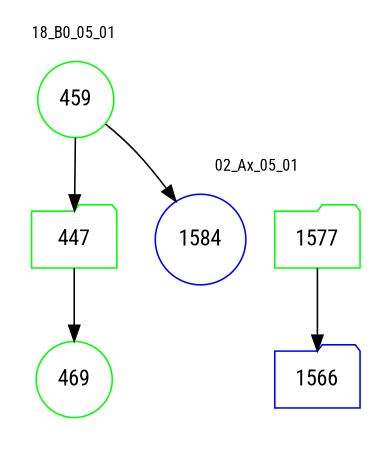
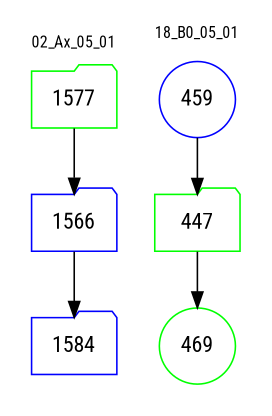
node "459": color green -> blue
edge "459" -> "1584": now "1566" -> "1584"
node "1584": shape circle -> folder
